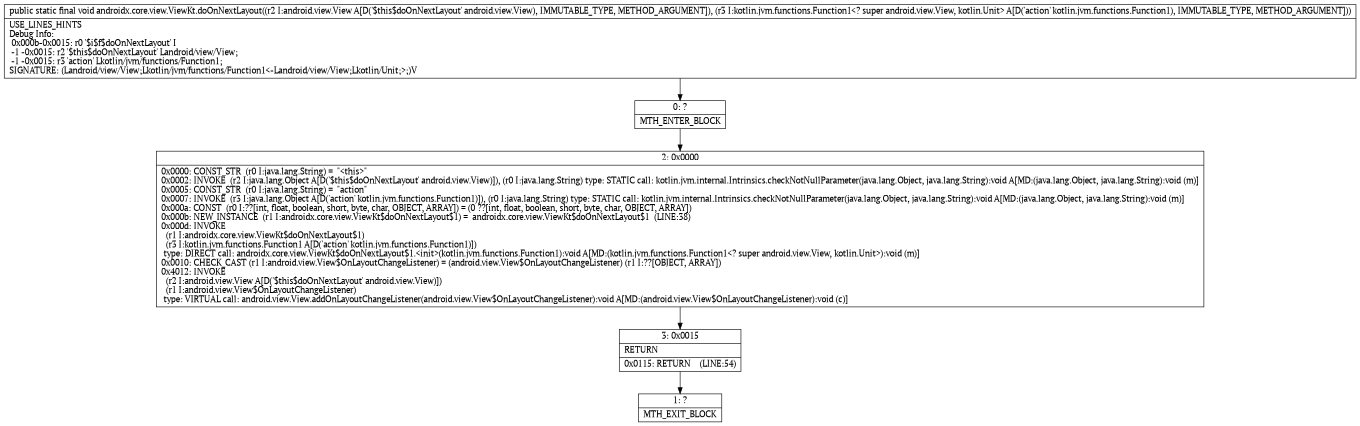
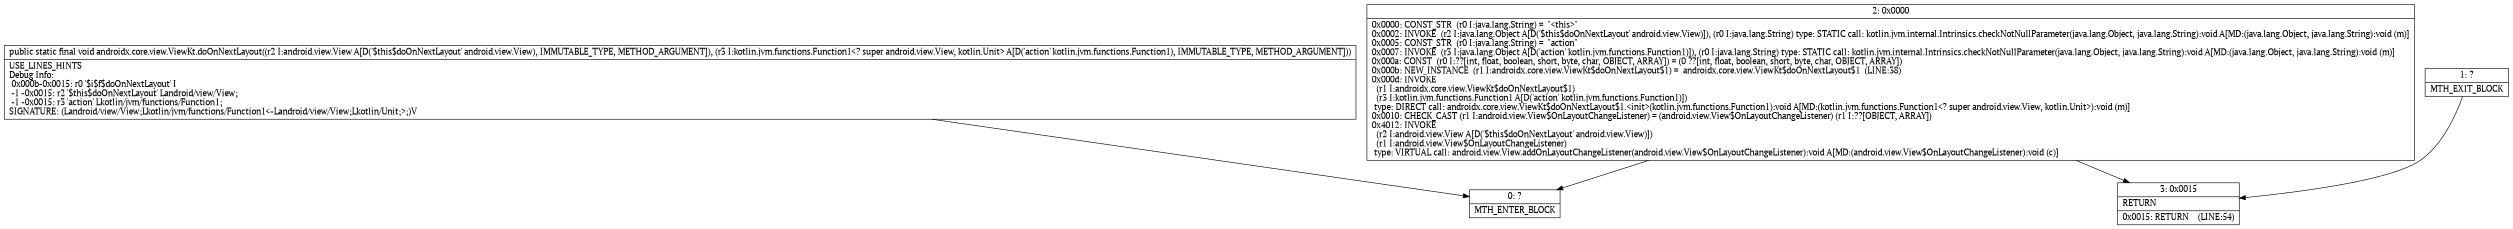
edge "0: ?" -> "2: 0x0000": reversed
node "3: 0x0015": text "0x0115: RETURN    (LINE:54)" -> "0x0015: RETURN    (LINE:54)"
edge "3: 0x0015" -> "1: ?": reversed
